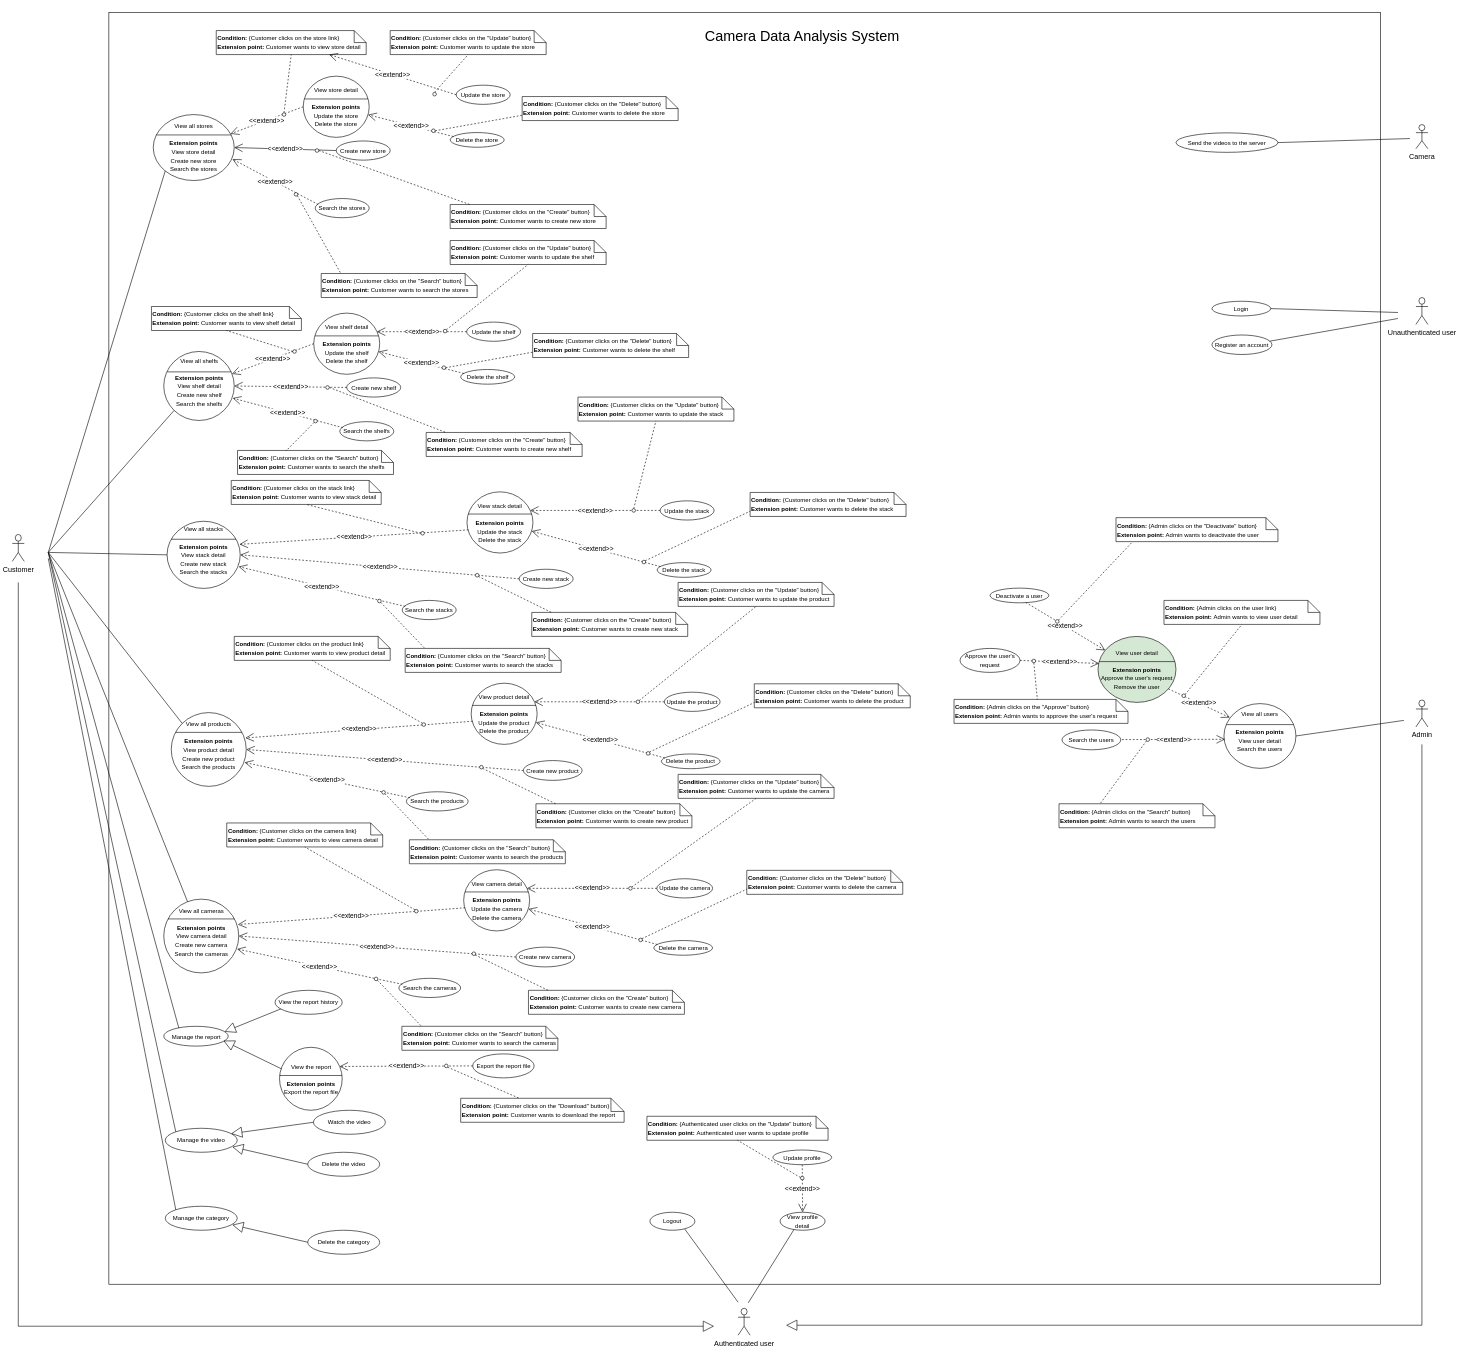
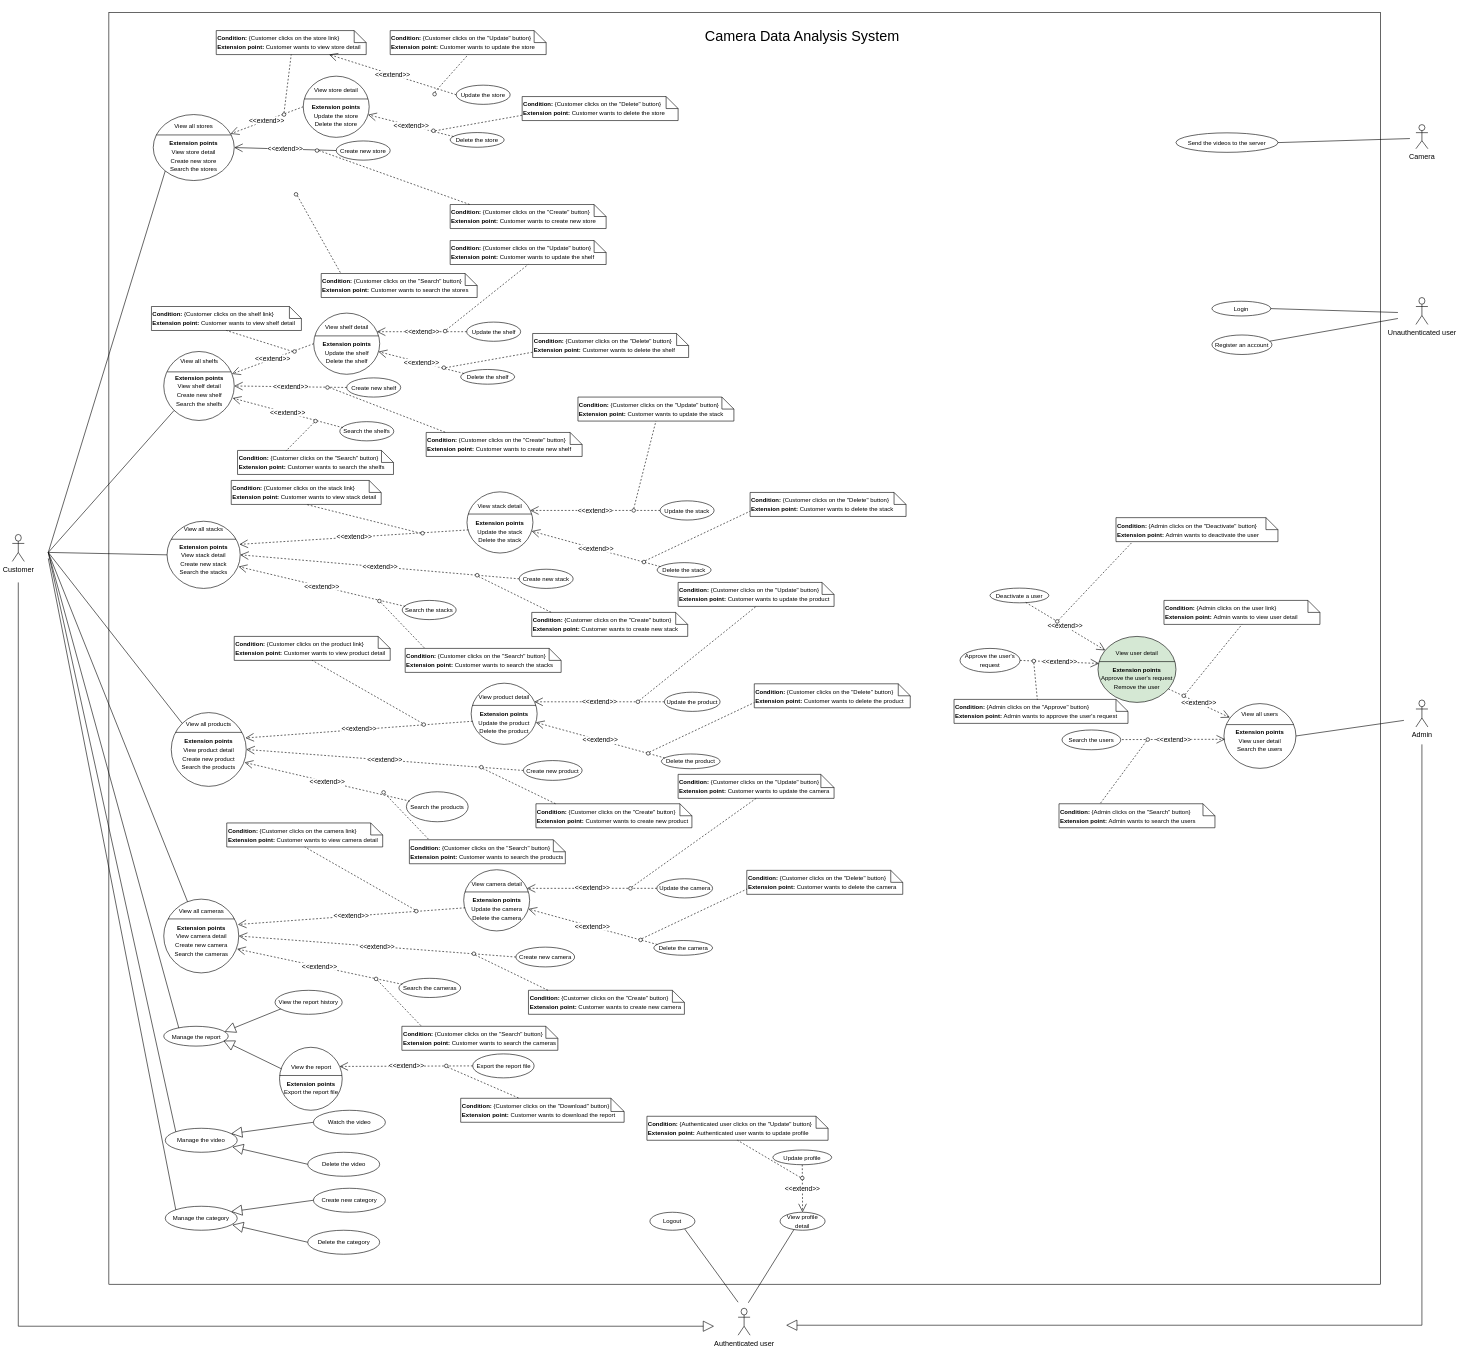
edge "Search the stores" -> "View all stores Extension points View store detail Create new store Search the stores": removed, label "<<extend>>"
node "Search the stores": removed
node "Search the products": size 62x19 -> 62x30
node "Create new category": added
edge "Create new category" -> "Manage the category": added
